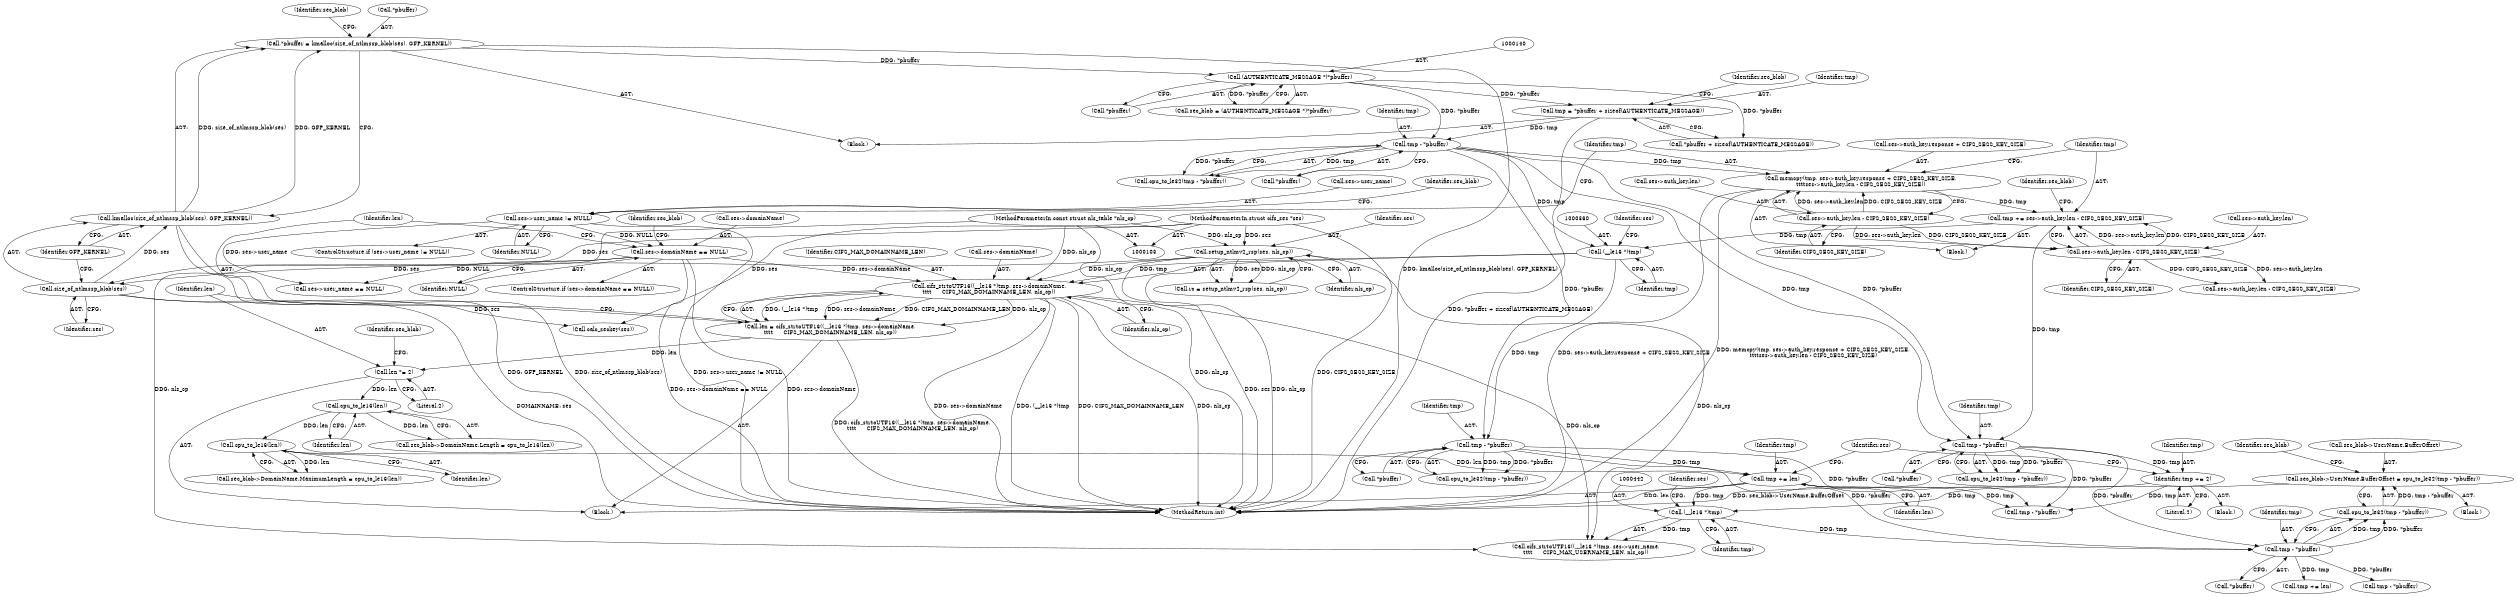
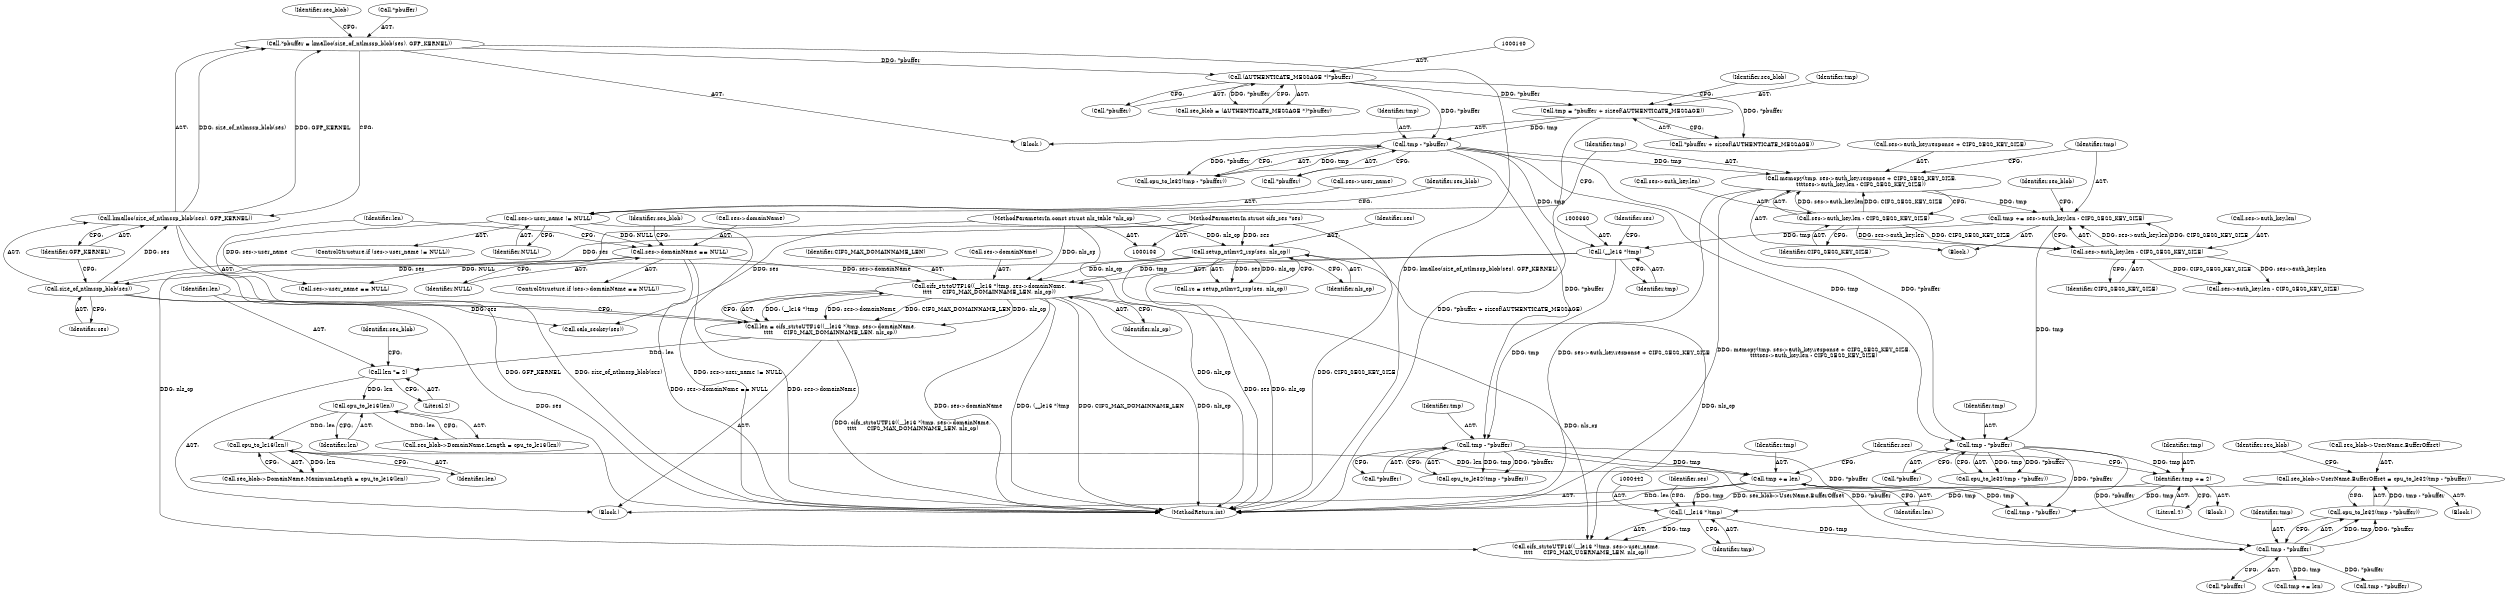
edge "(Call,size_of_ntlmssp_blob(ses))" -> "(MethodReturn,int)": label "DOMAINNAME: ses" -> "DDG: ses"
